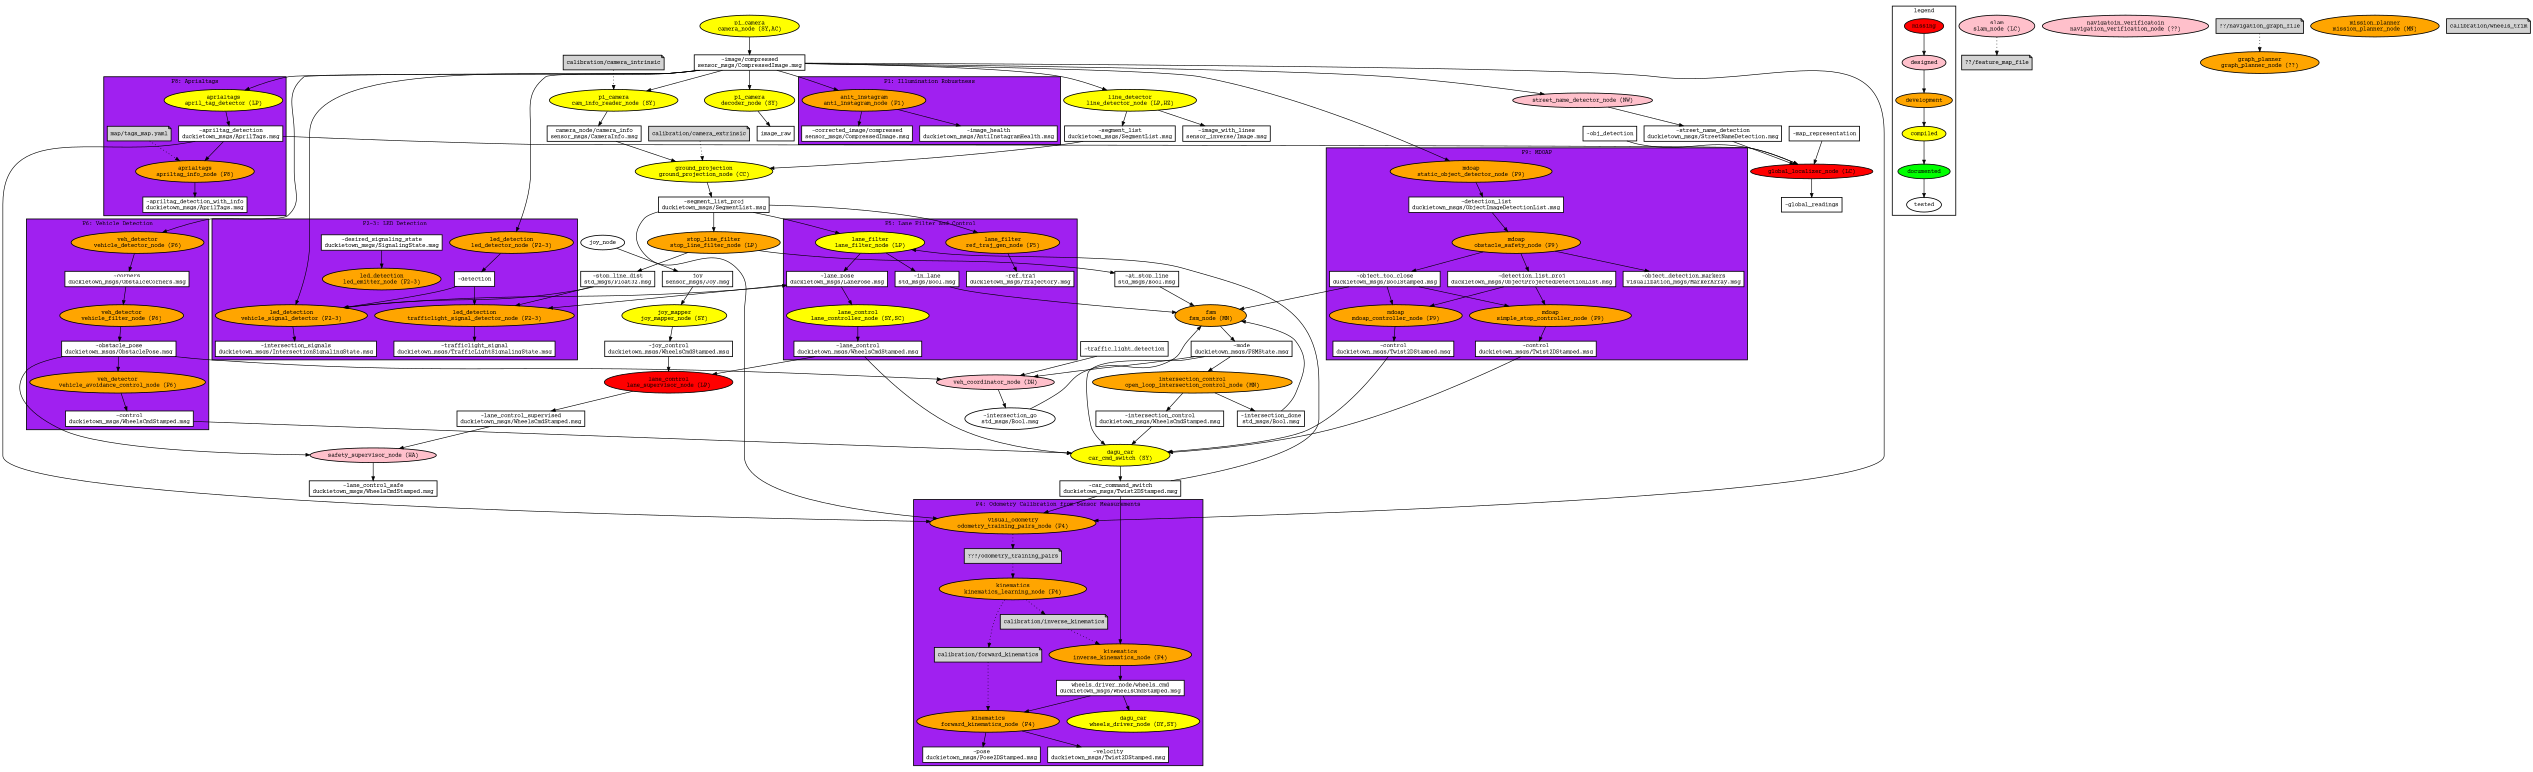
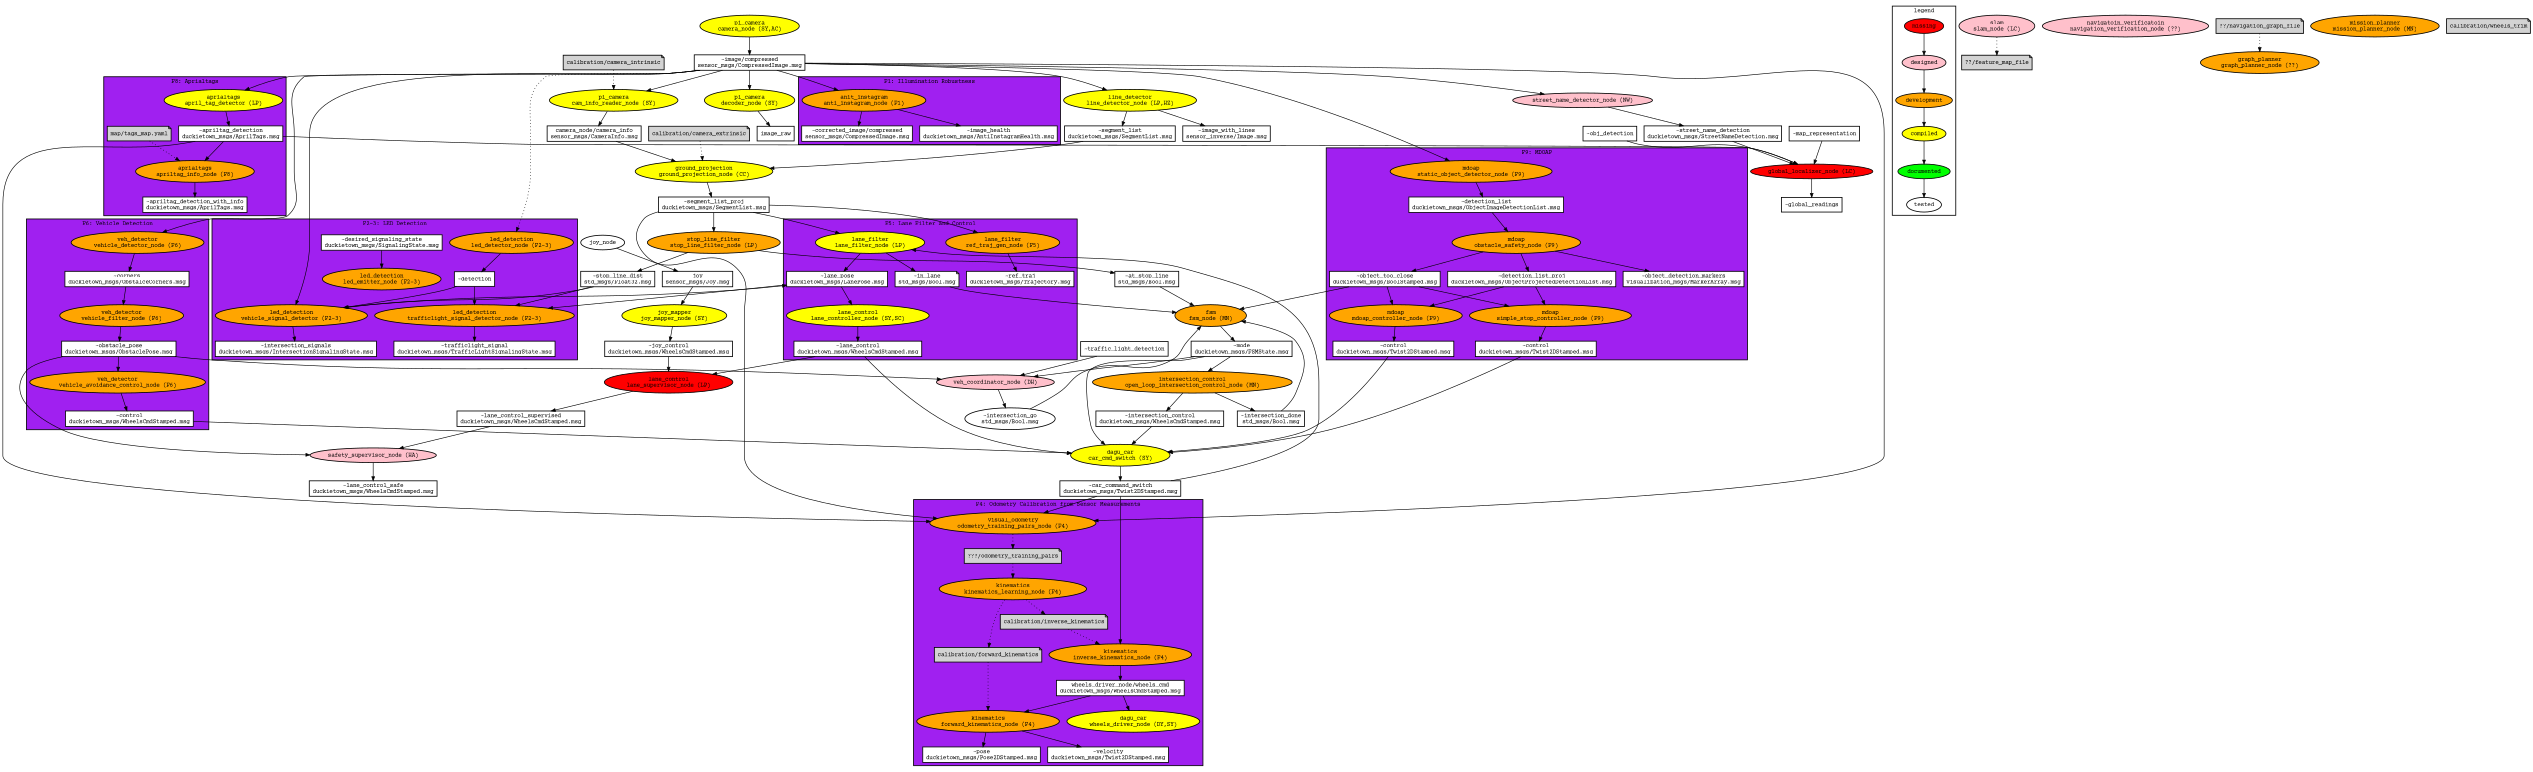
edge "~image/compressed sensor_msgs/CompressedImage.msg" -> "led_detection led_detector_node (F2-3)": style solid -> dotted
node "~in_lane std_msgs/Bool.msg": shape box -> note
